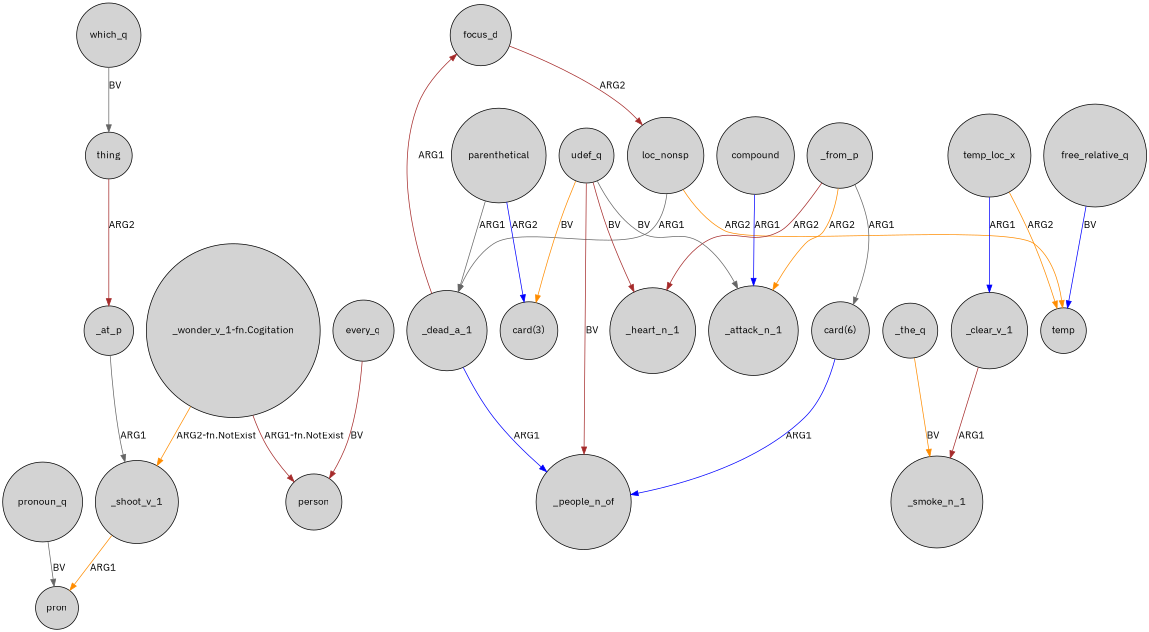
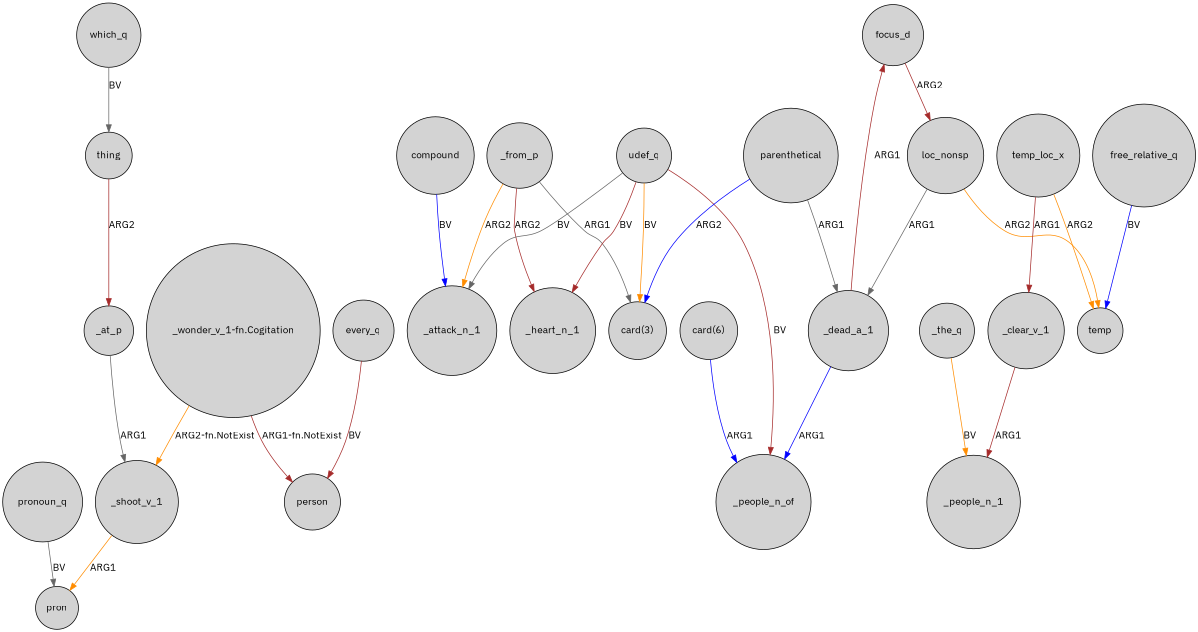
edge "compound" -> "_attack_n_1": label "ARG1" -> "BV"
edge "_from_p" -> "card(6)": now "_from_p" -> "card(3)"
edge "temp_loc_x" -> "_clear_v_1": color blue -> brown
node "_smoke_n_1": label "_smoke_n_1" -> "_people_n_1"
